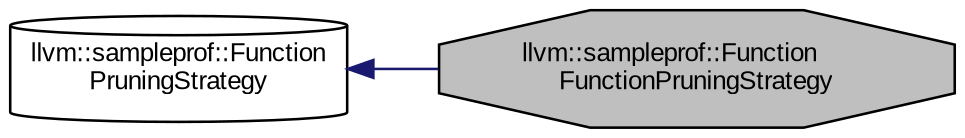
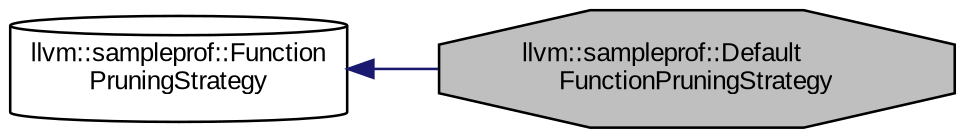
node "llvm::sampleprof::Function FunctionPruningStrategy": label "llvm::sampleprof::Function FunctionPruningStrategy" -> "llvm::sampleprof::Default FunctionPruningStrategy"
